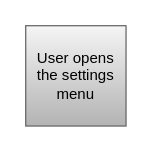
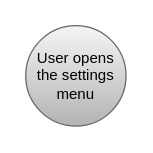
node "User opens the settings menu": shape rectangle -> ellipse
